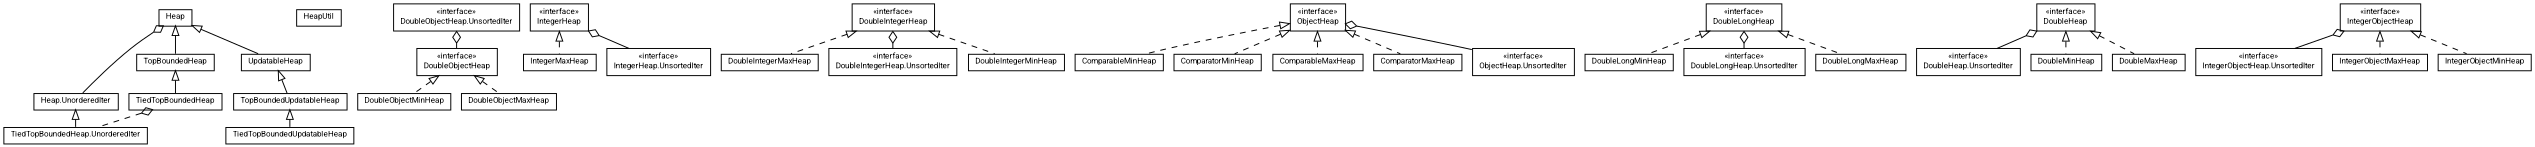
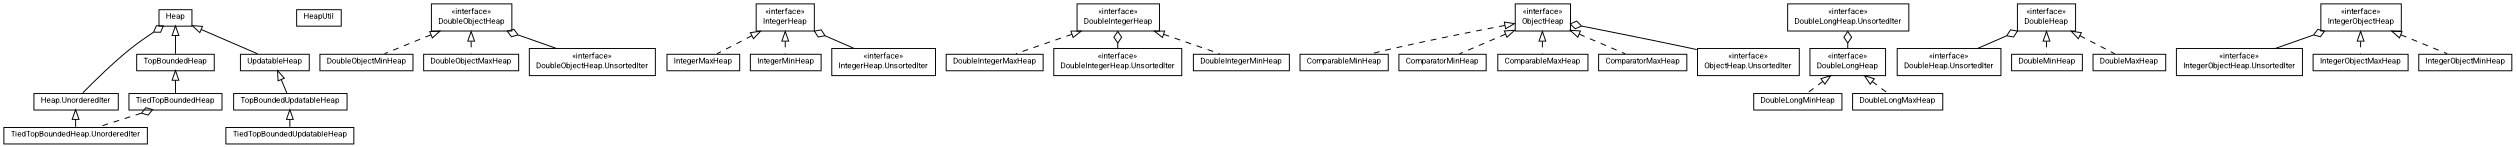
edge "DoubleObjectHeap" -> "DoubleObjectHeap.UnsortedIter": reversed
edge "DoubleLongHeap.UnsortedIter" -> "DoubleLongHeap": reversed
node "IntegerMinHeap": added
